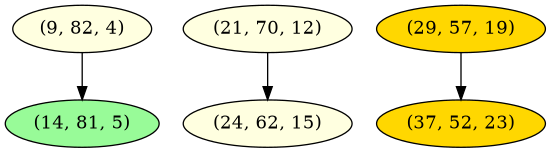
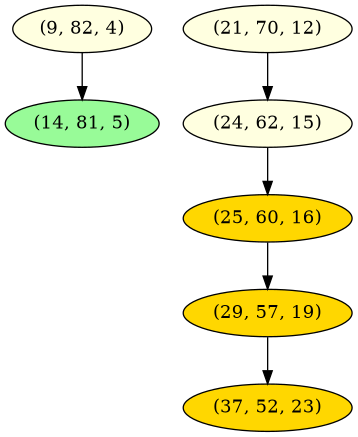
node "(25, 60, 16)": added
